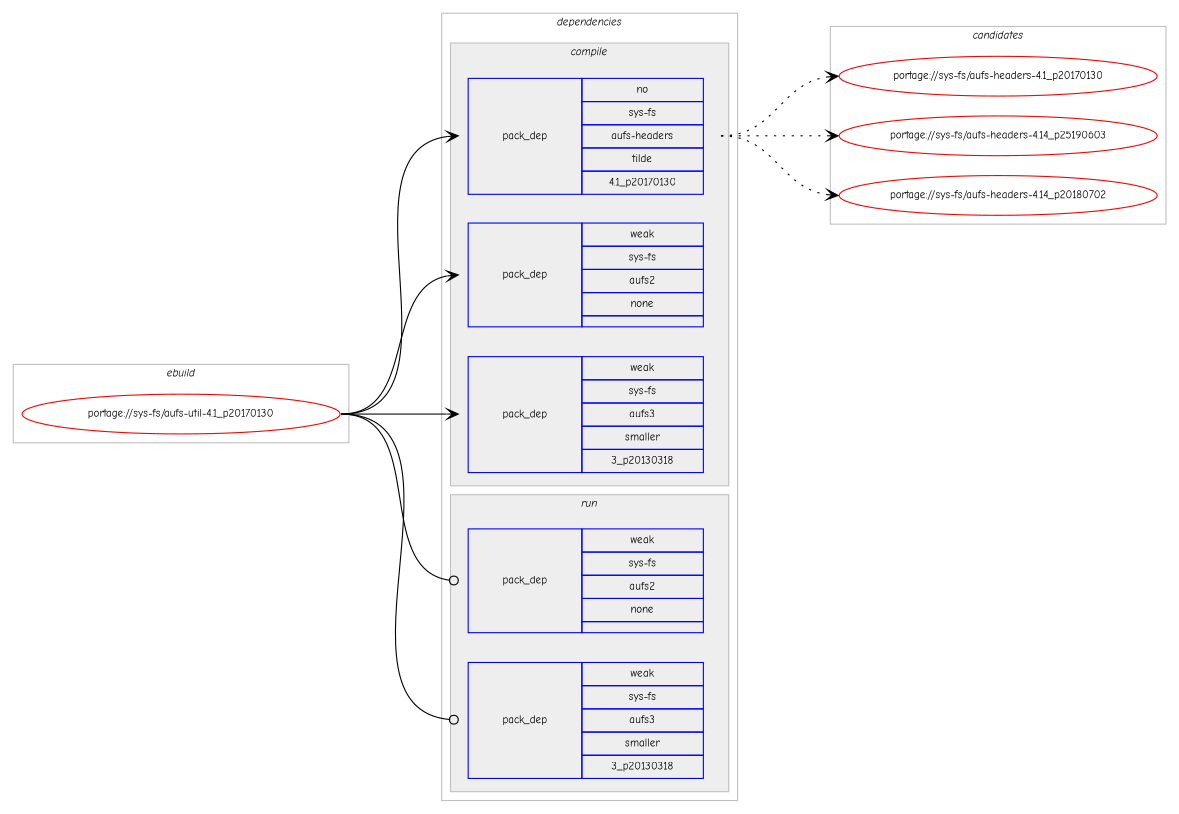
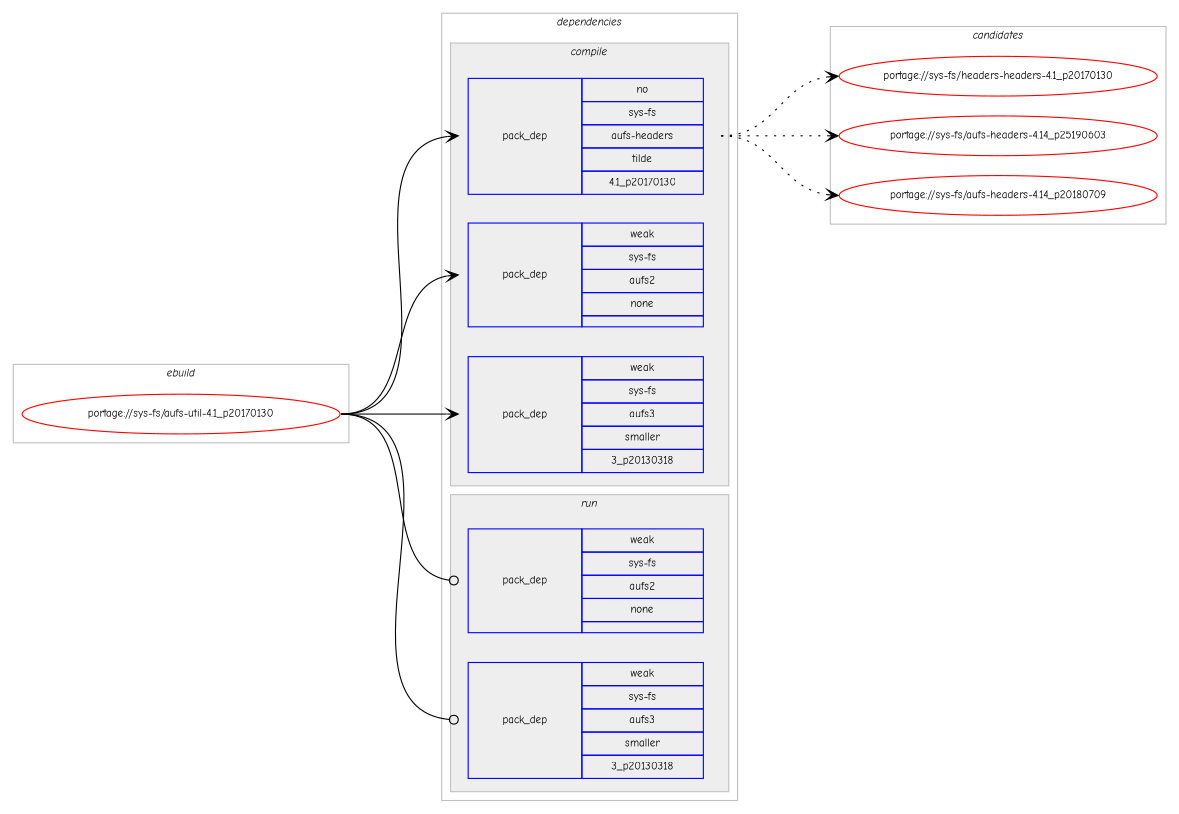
node "portage://sys-fs/aufs-headers-4.1_p20170130": label "portage://sys-fs/aufs-headers-4.1_p20170130" -> "portage://sys-fs/headers-headers-4.1_p20170130"
node "portage://sys-fs/aufs-headers-4.14_p20180702": label "portage://sys-fs/aufs-headers-4.14_p20180702" -> "portage://sys-fs/aufs-headers-4.14_p20180709"
